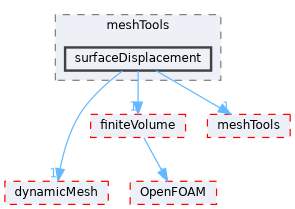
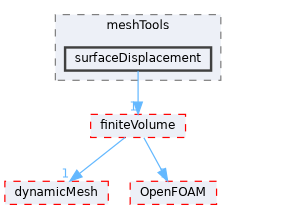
edge "surfaceDisplacement" -> "dynamicMesh": now "finiteVolume" -> "dynamicMesh"
node "meshTools": removed
